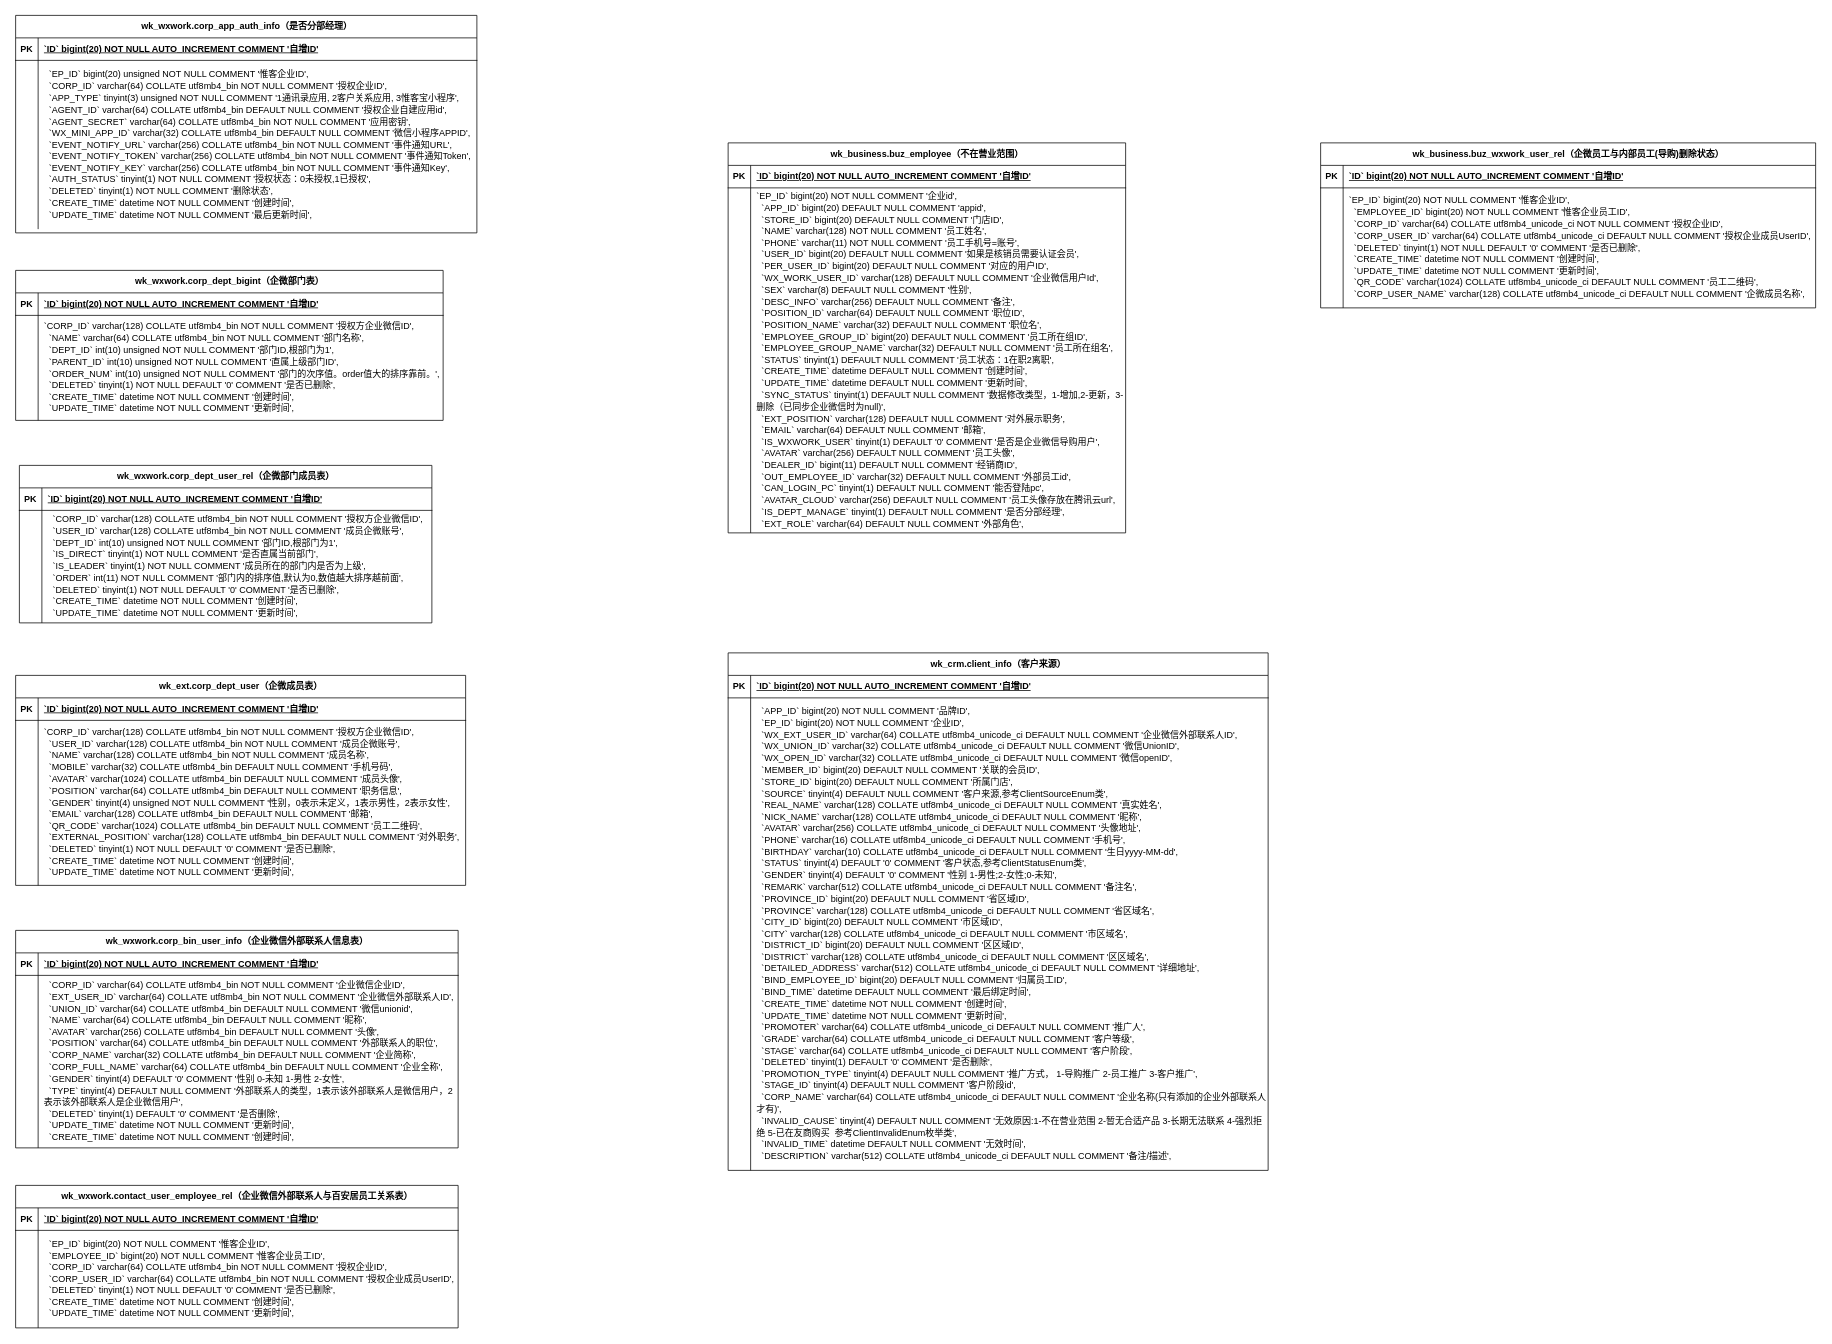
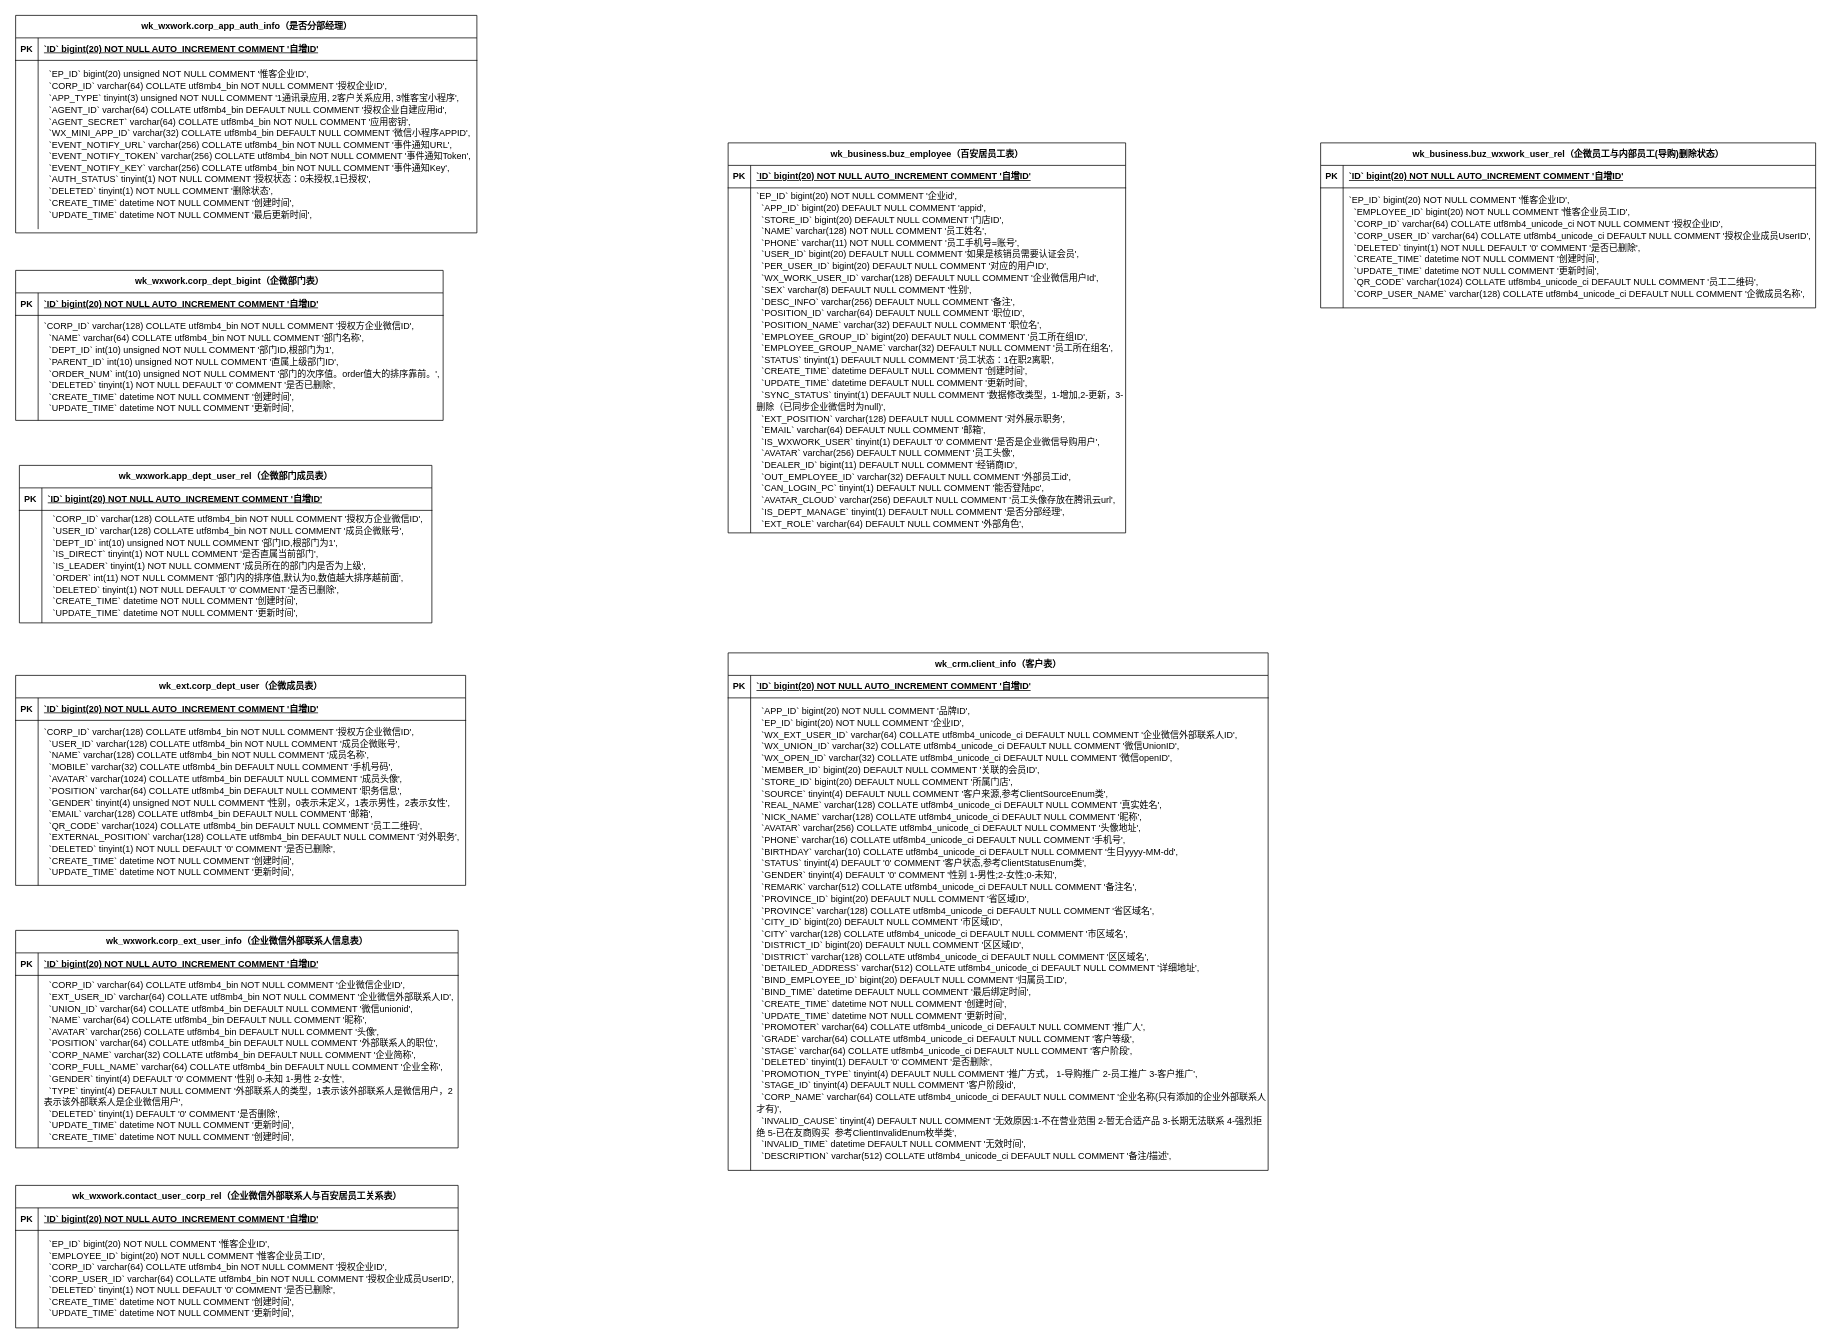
node "wk_business.buz_employee（不在营业范围）": label "wk_business.buz_employee（不在营业范围）" -> "wk_business.buz_employee（百安居员工表）"
node "wk_wxwork.corp_dept_user_rel（企微部门成员表）": label "wk_wxwork.corp_dept_user_rel（企微部门成员表）" -> "wk_wxwork.app_dept_user_rel（企微部门成员表）"
node "wk_crm.client_info（客户来源）": label "wk_crm.client_info（客户来源）" -> "wk_crm.client_info（客户表）"
node "wk_wxwork.corp_bin_user_info（企业微信外部联系人信息表）": label "wk_wxwork.corp_bin_user_info（企业微信外部联系人信息表）" -> "wk_wxwork.corp_ext_user_info（企业微信外部联系人信息表）"
node "wk_wxwork.contact_user_employee_rel（企业微信外部联系人与百安居员工关系表）": label "wk_wxwork.contact_user_employee_rel（企业微信外部联系人与百安居员工关系表）" -> "wk_wxwork.contact_user_corp_rel（企业微信外部联系人与百安居员工关系表）"
